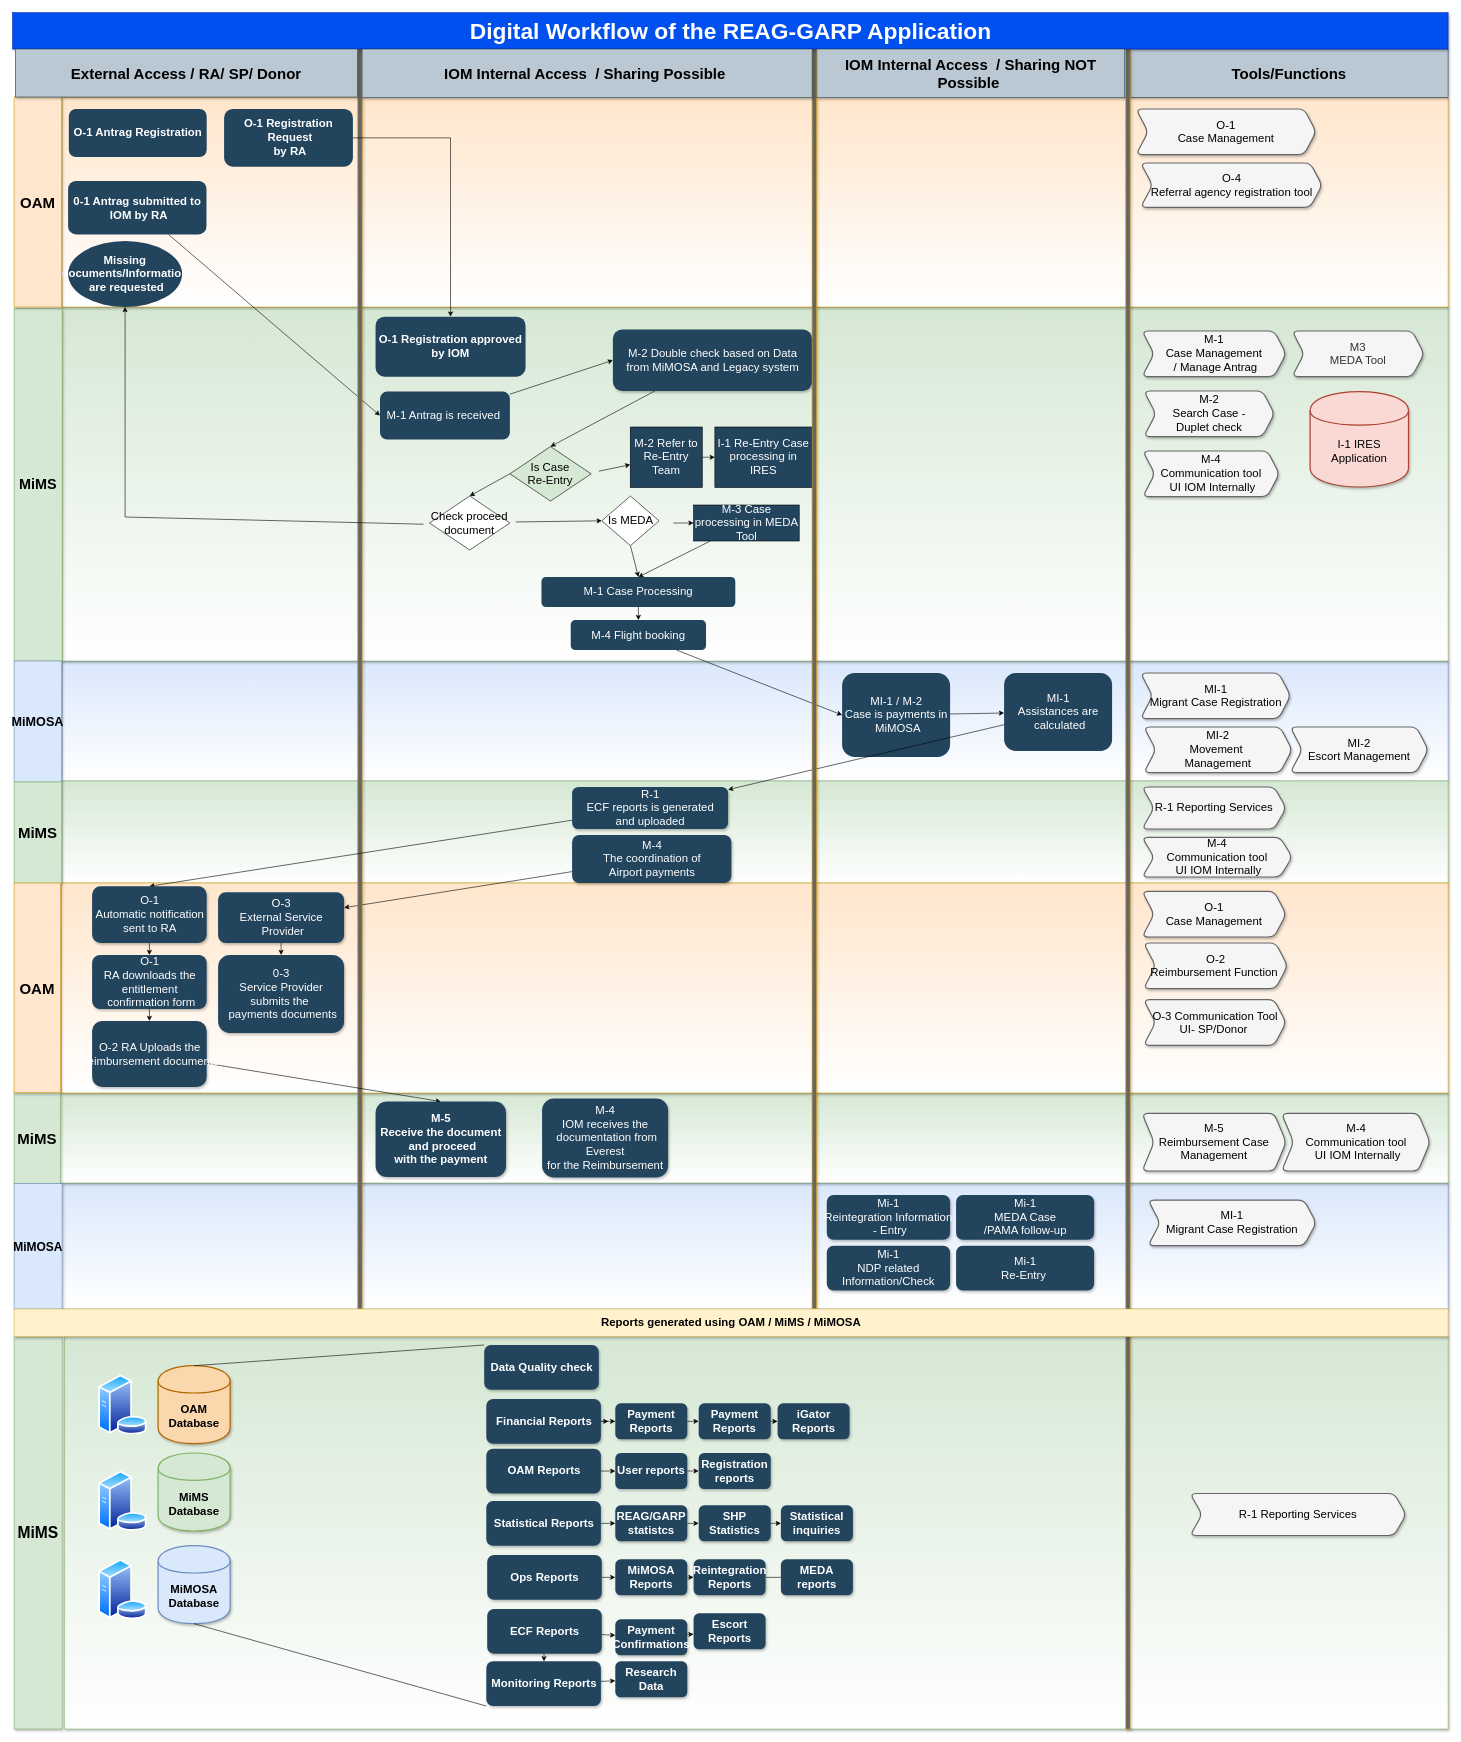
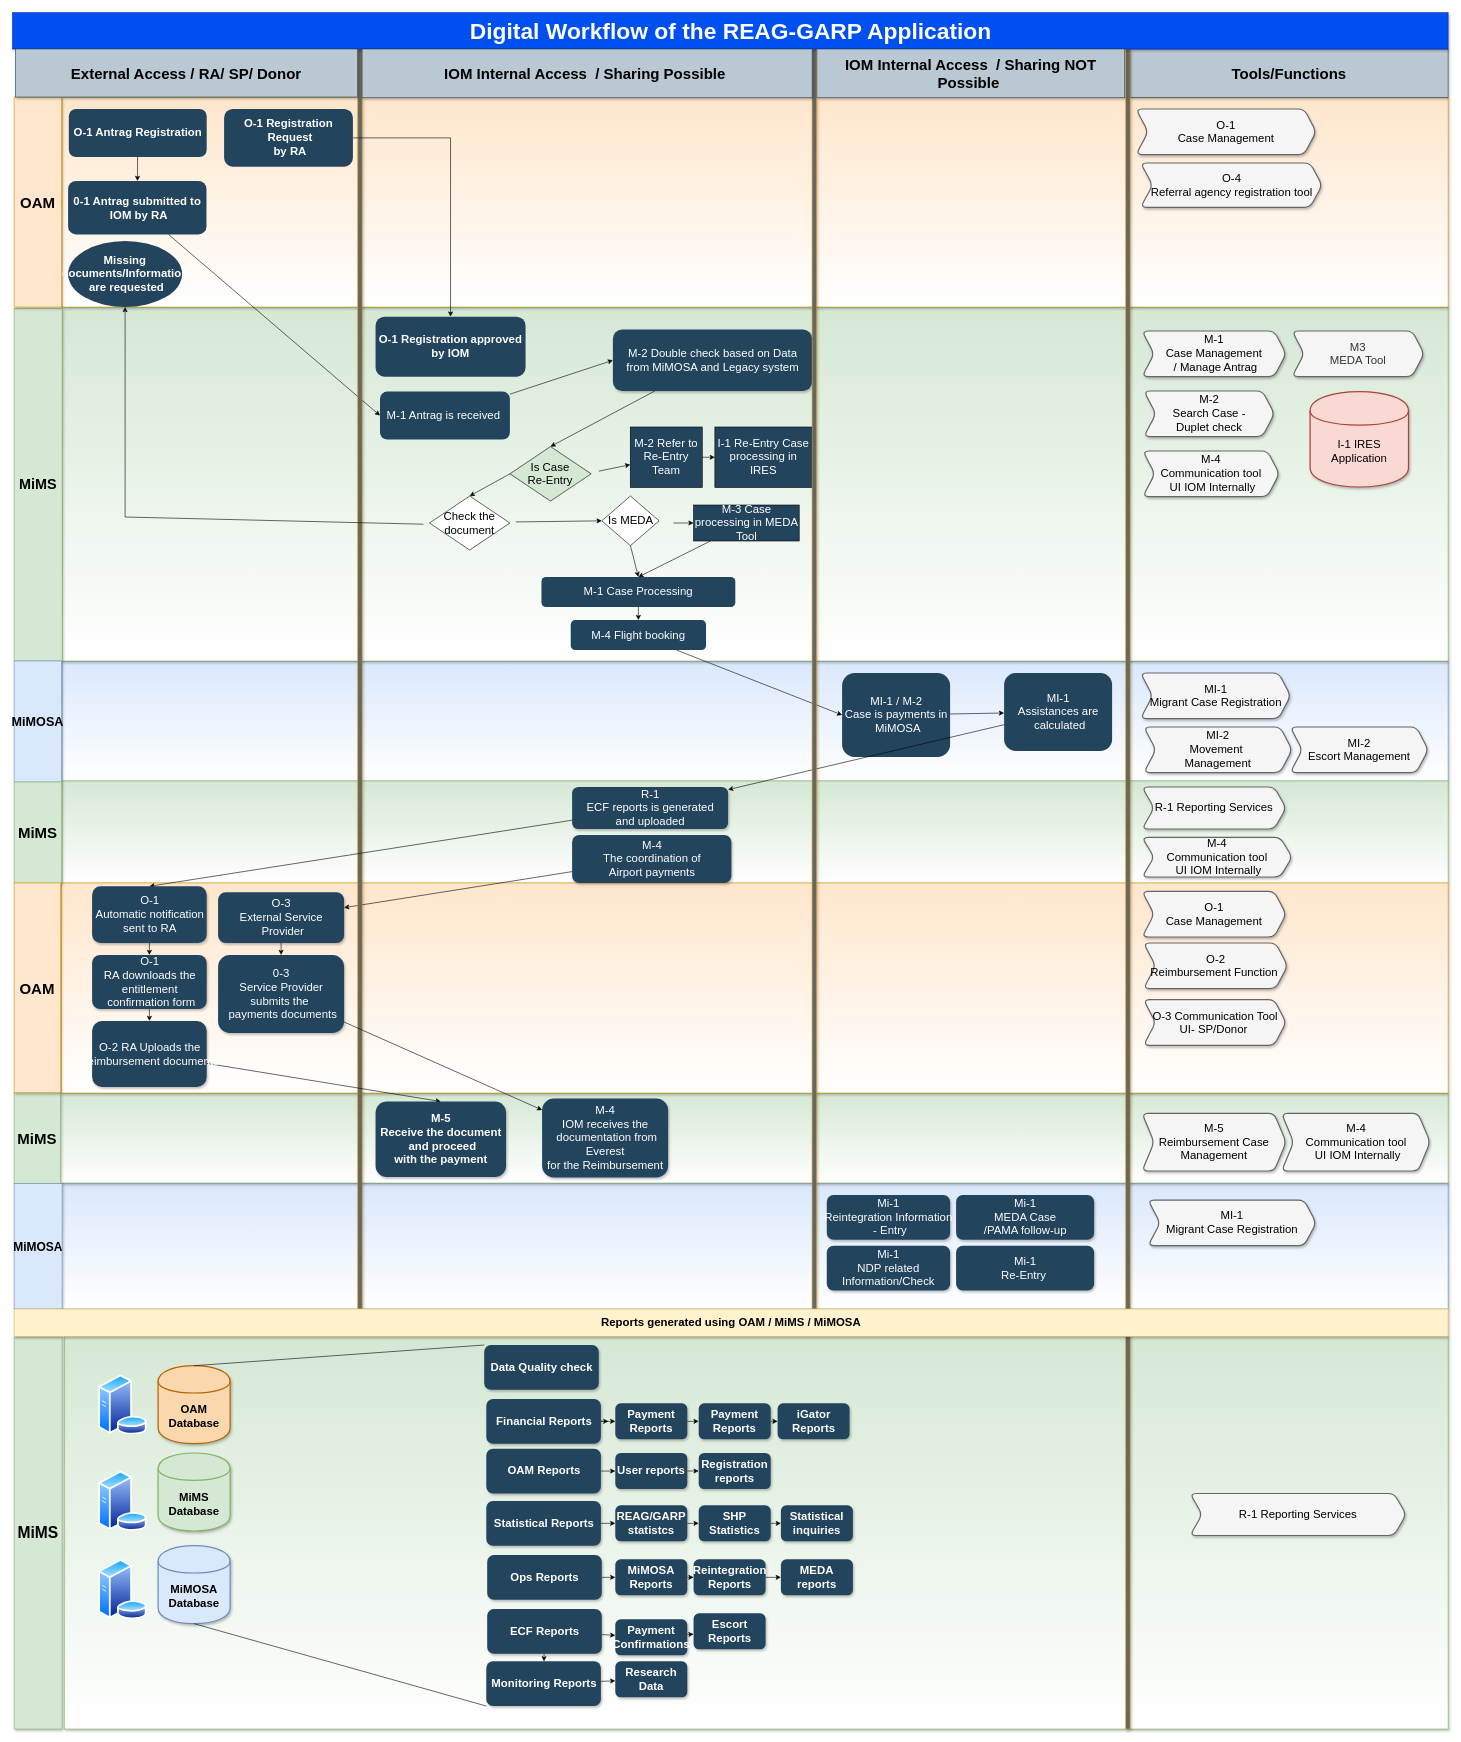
edge "O-1 Antrag Registration" -> "0-1 Antrag submitted to IOM by RA": added
node "Check proceed document": label "Check proceed document" -> "Check the document"
edge "0-3Service Providersubmits the payments documents" -> "M-4IOM receives the documentation from Everest for the Reimbursement": added
edge "Reintegration Reports" -- "MEDA reports": arrowhead none -> classic
